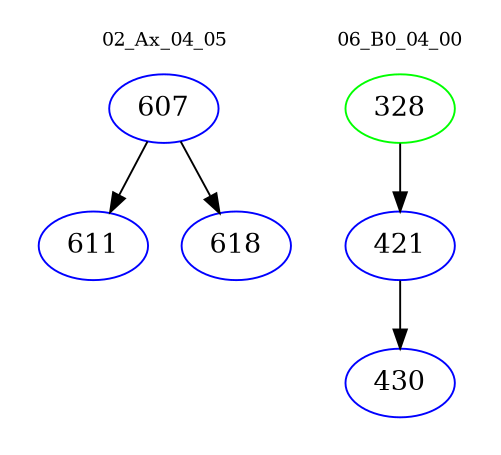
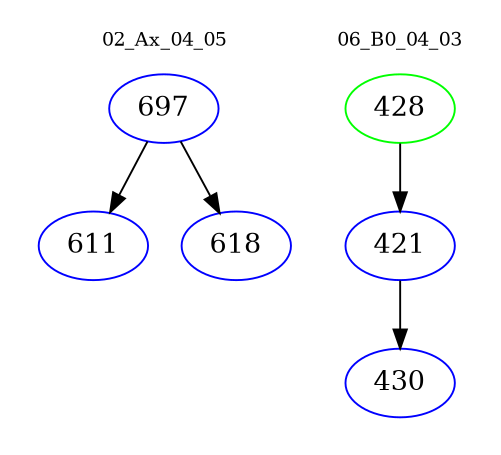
cluster "06_B0_04_00": label "06_B0_04_00" -> "06_B0_04_03"
node "607": label "607" -> "697"
node "328": label "328" -> "428"
